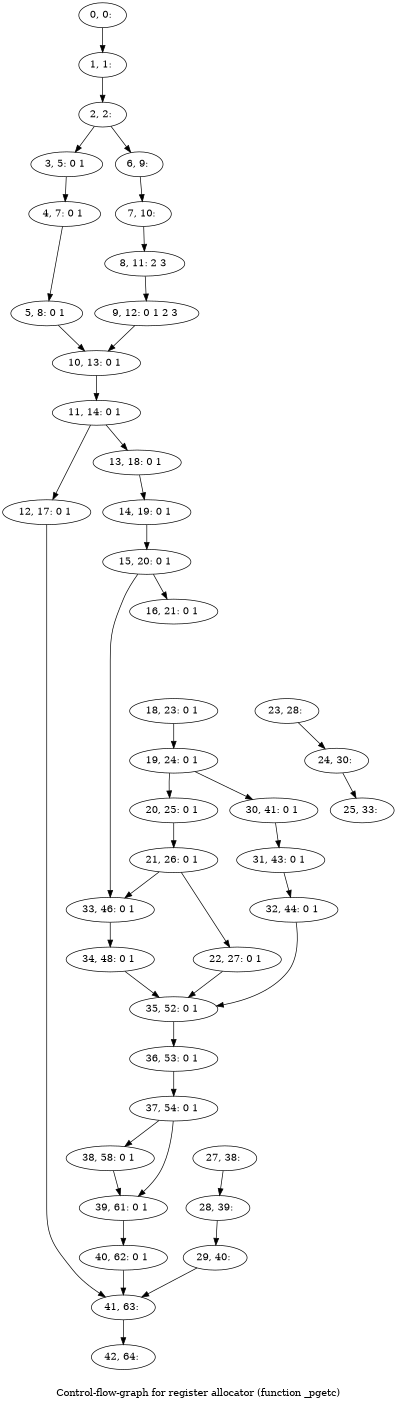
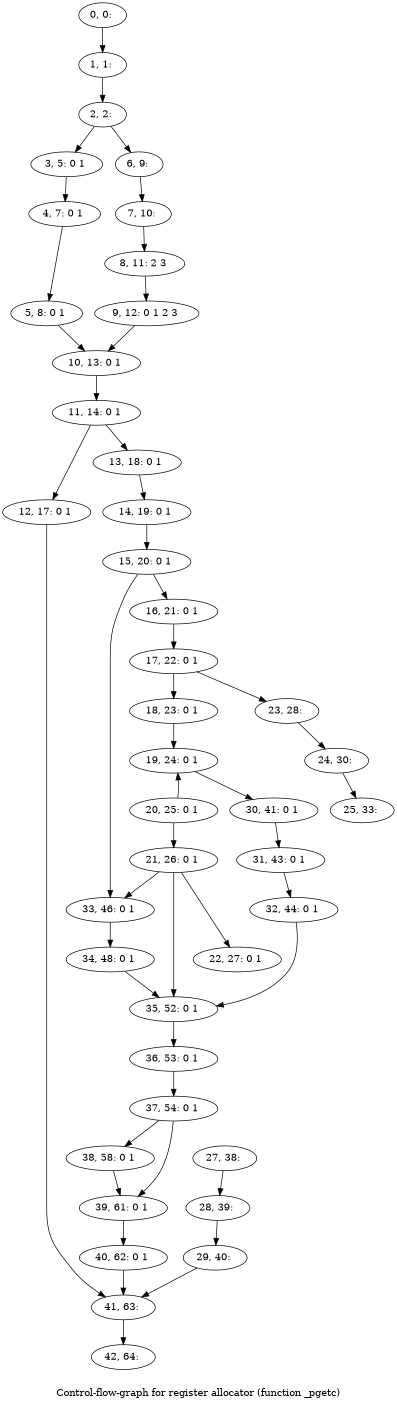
node "17, 22: 0 1": added
edge "19, 24: 0 1" -> "20, 25: 0 1": reversed
edge "22, 27: 0 1" -> "35, 52: 0 1": now "21, 26: 0 1" -> "35, 52: 0 1"
